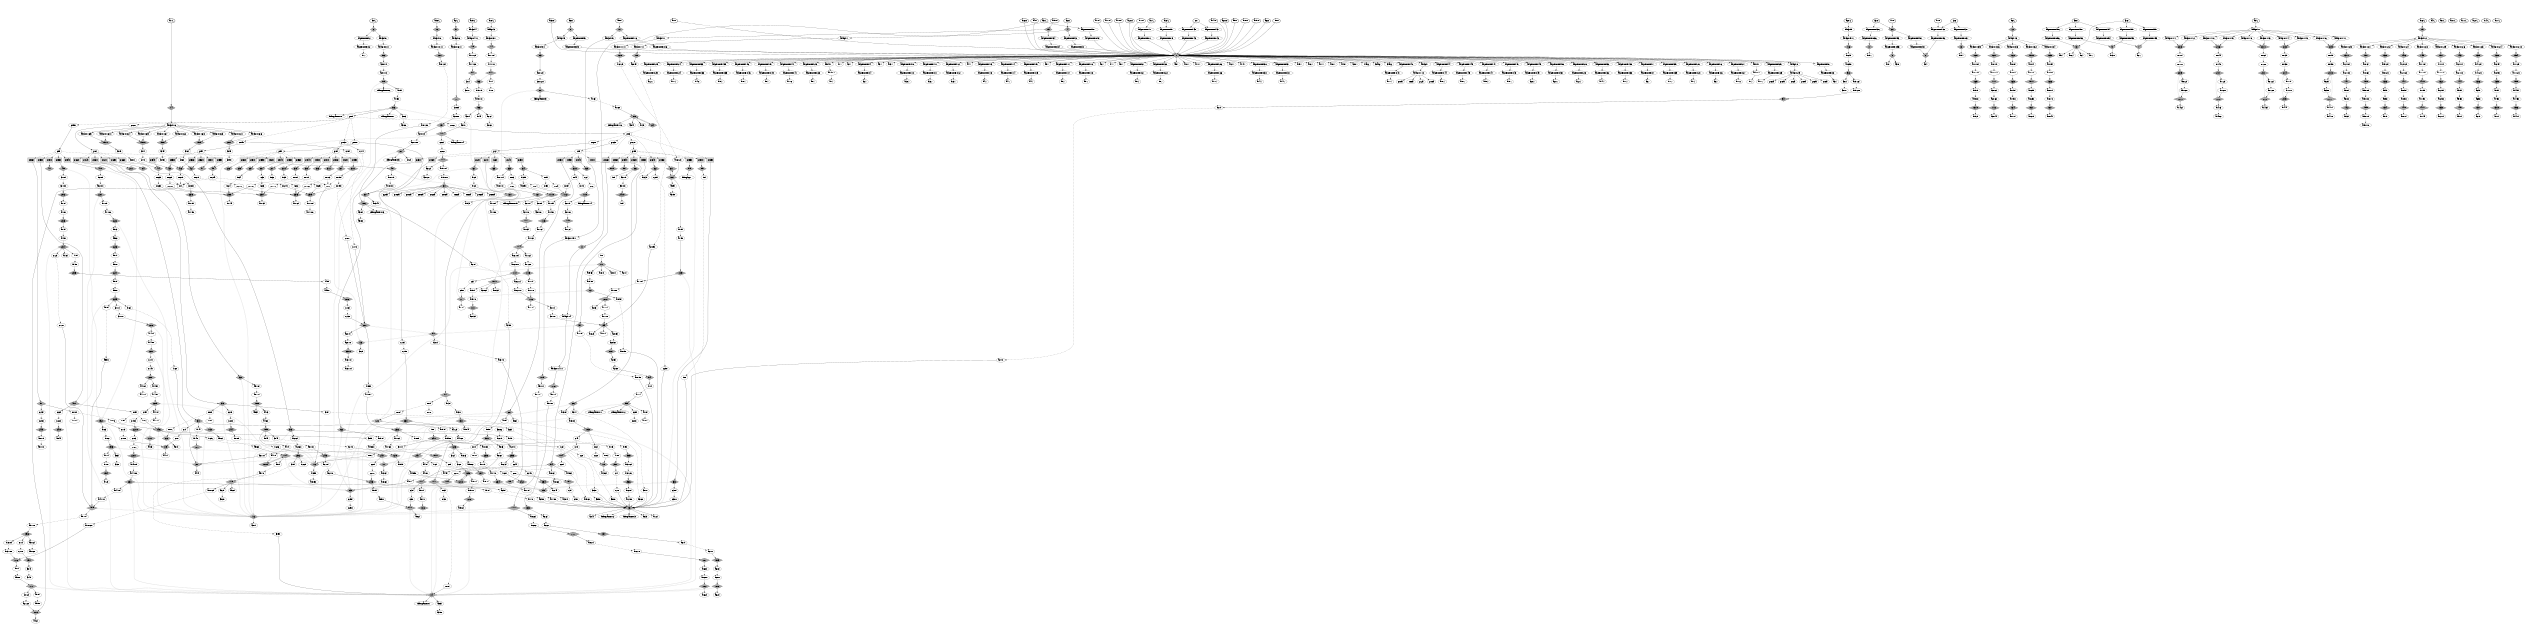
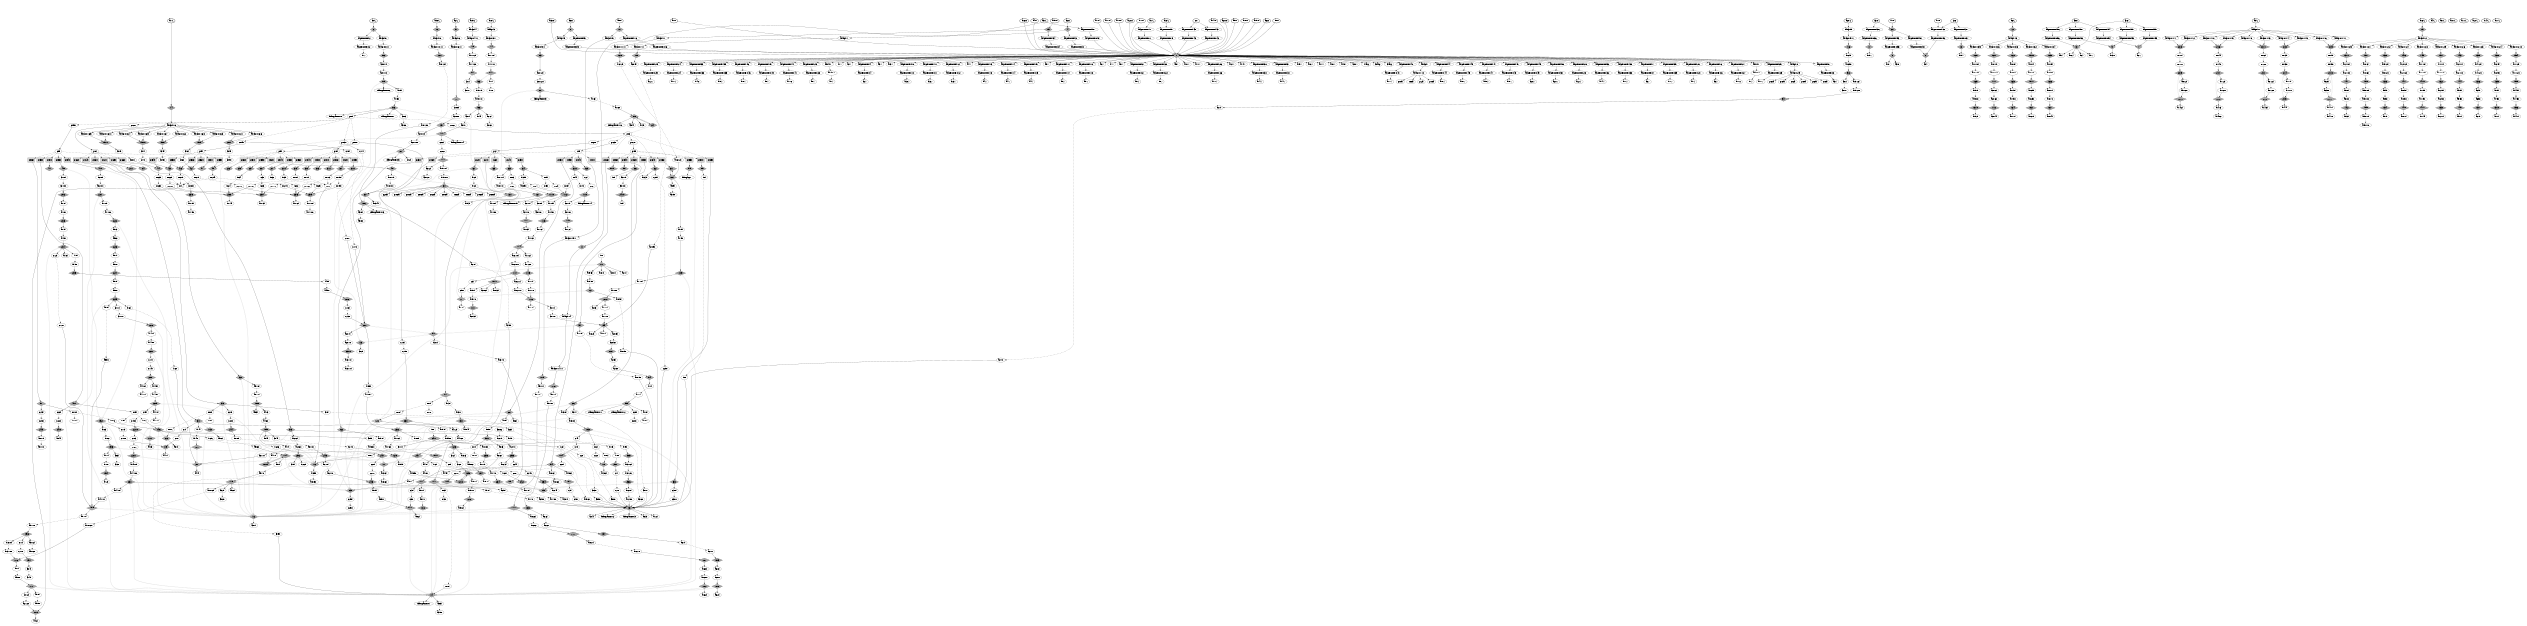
edge "ad.dp.o.12.5" -> "ad.dp.i.12": reversed
